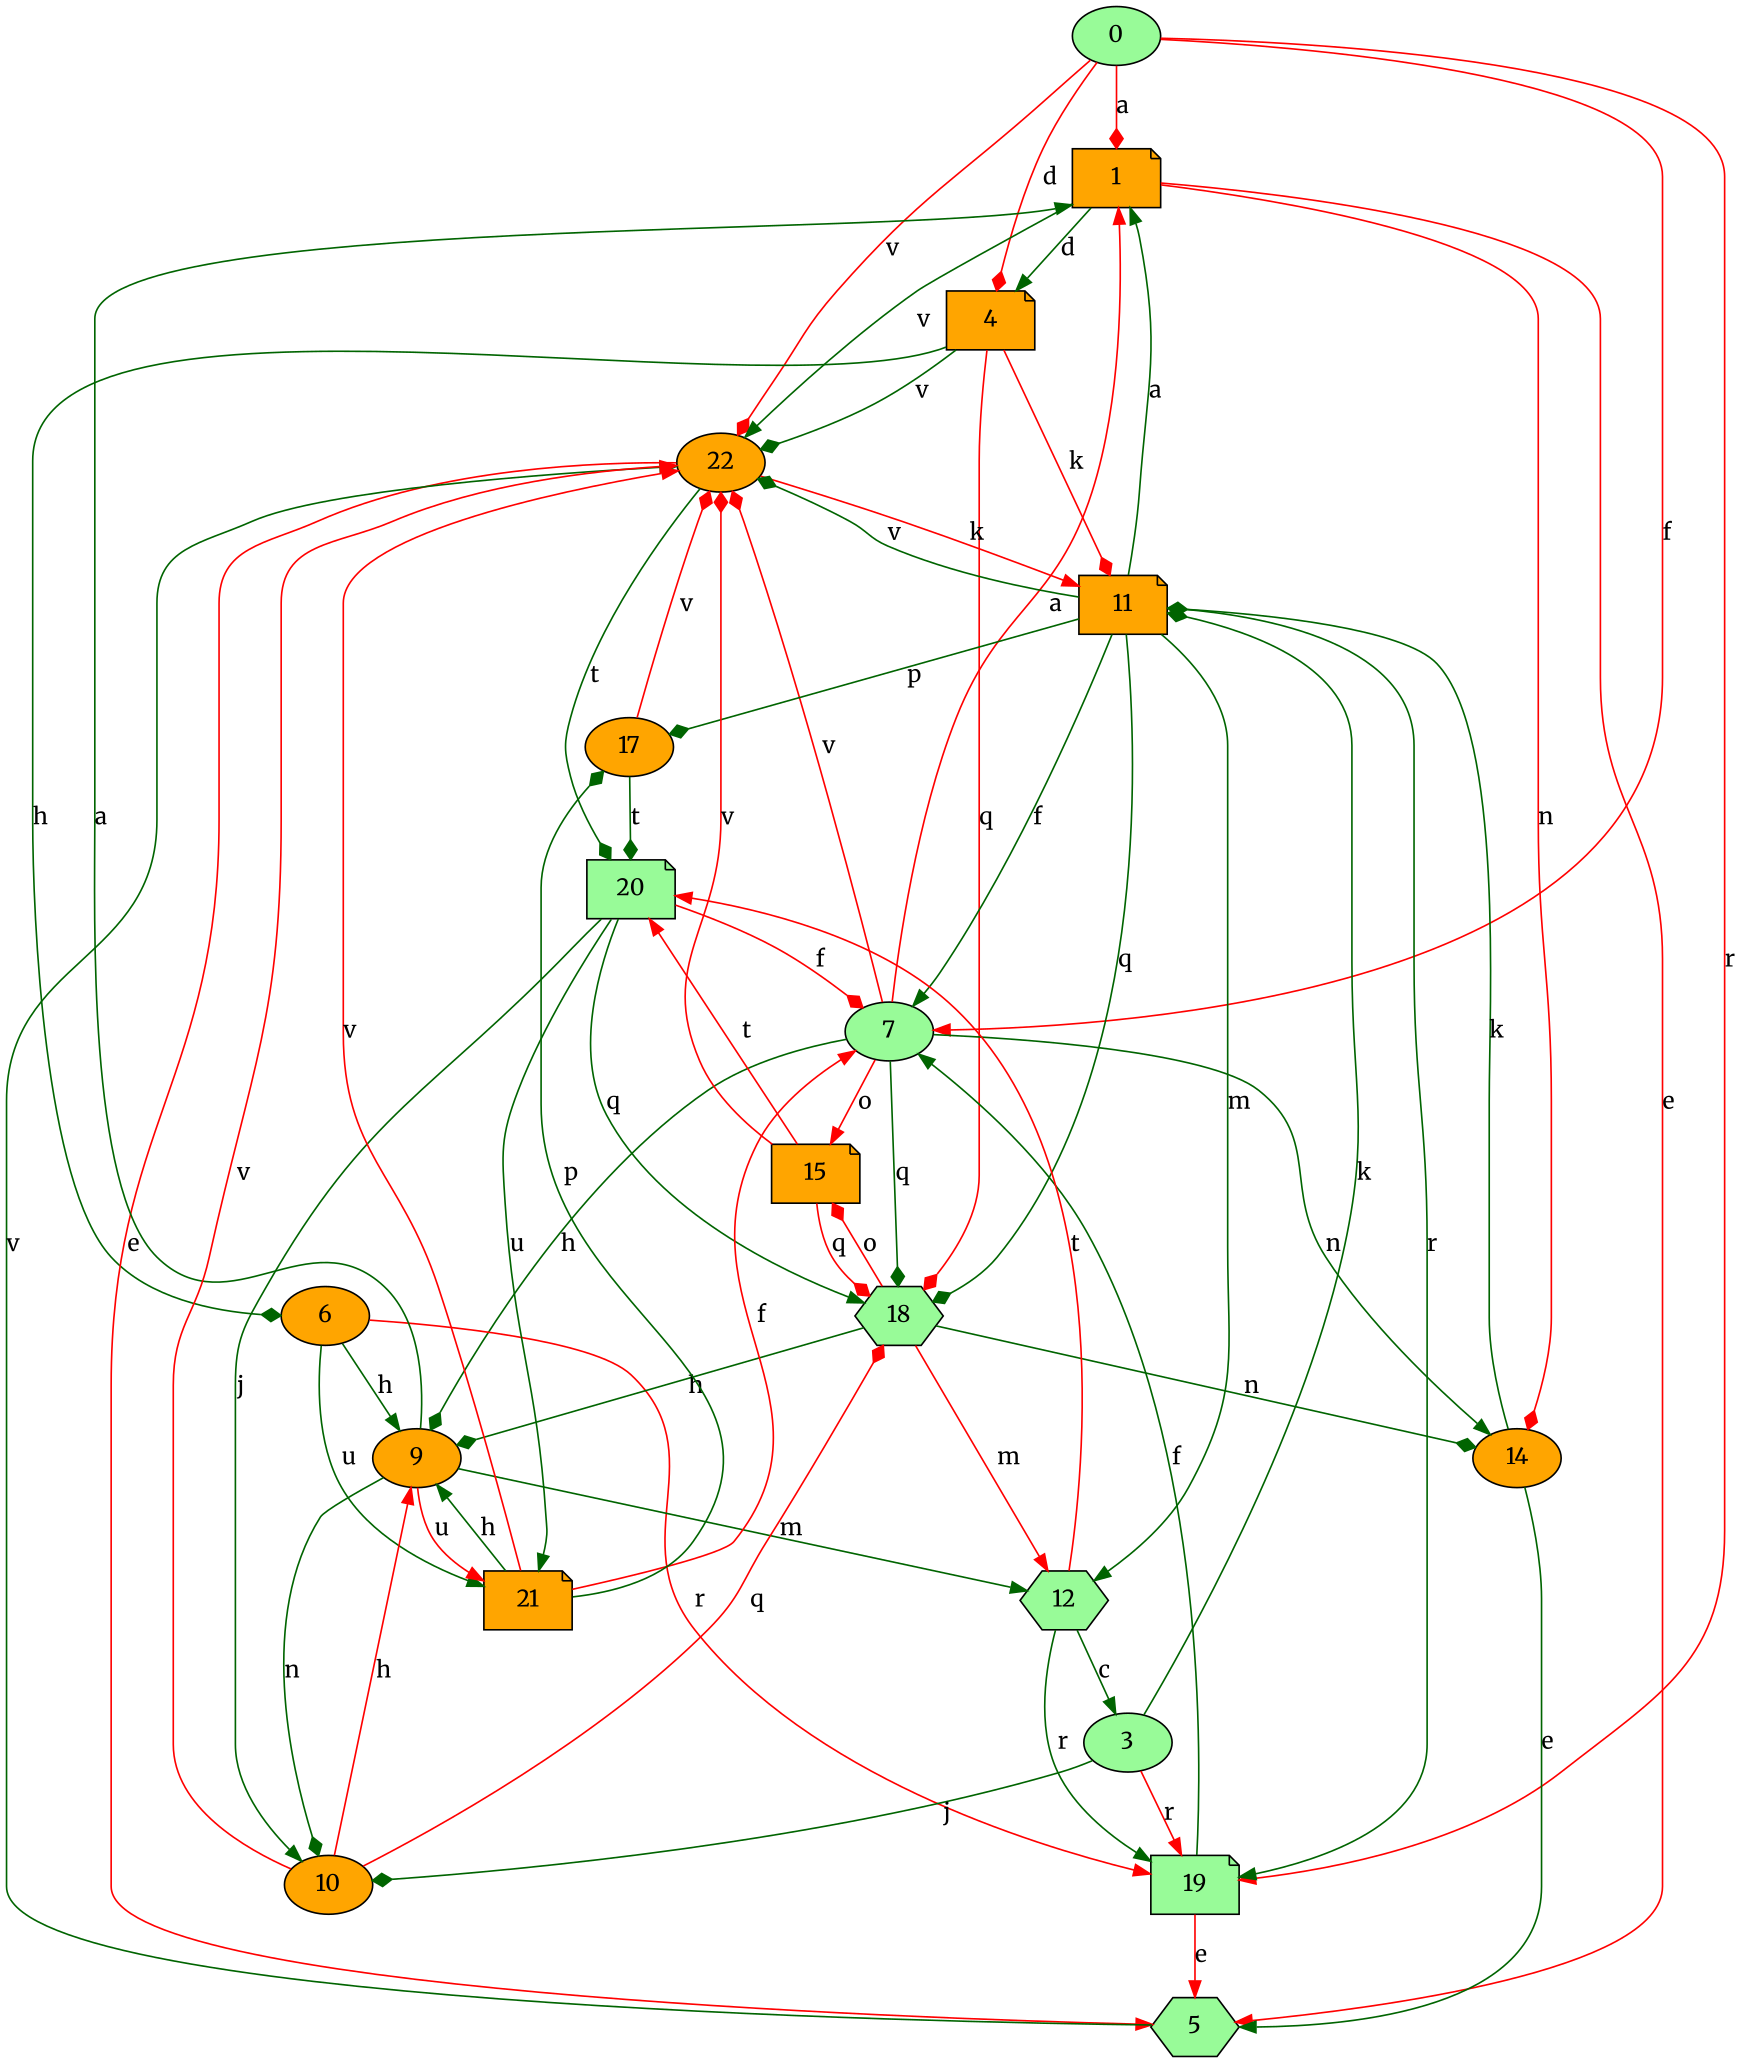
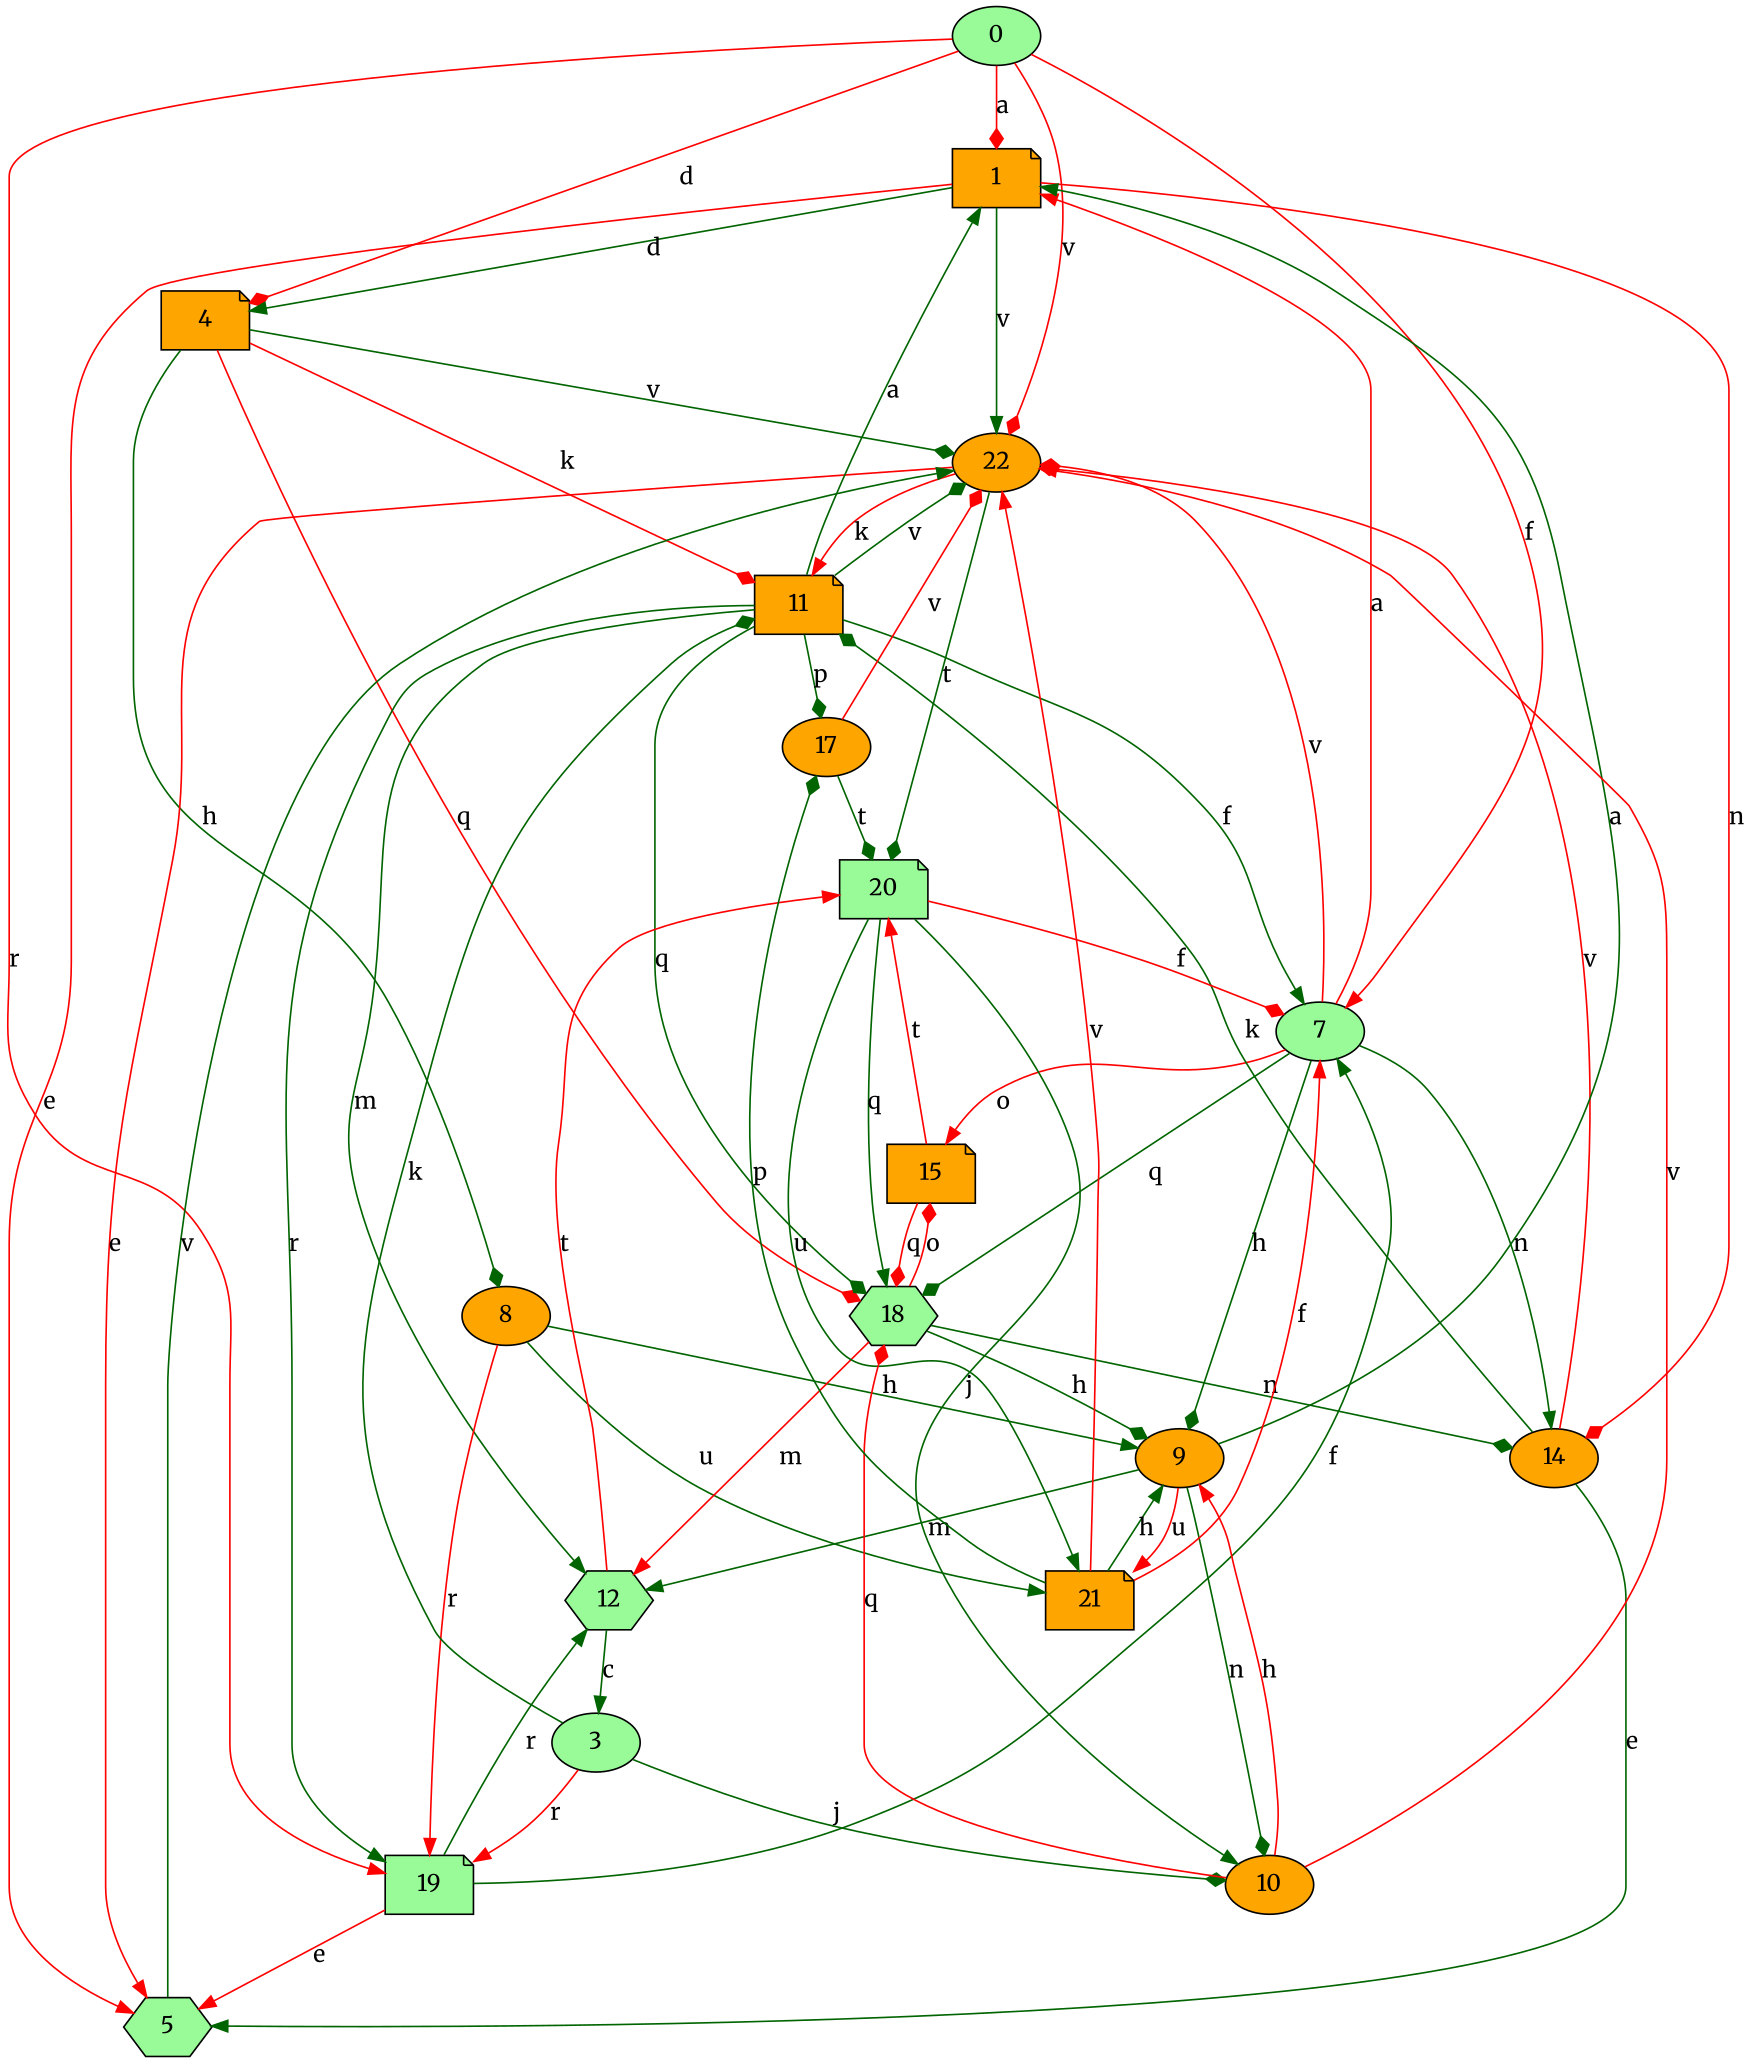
edge "15" -> "22": now "14" -> "22"
node "6": label "6" -> "8"
edge "12" -> "19": reversed
